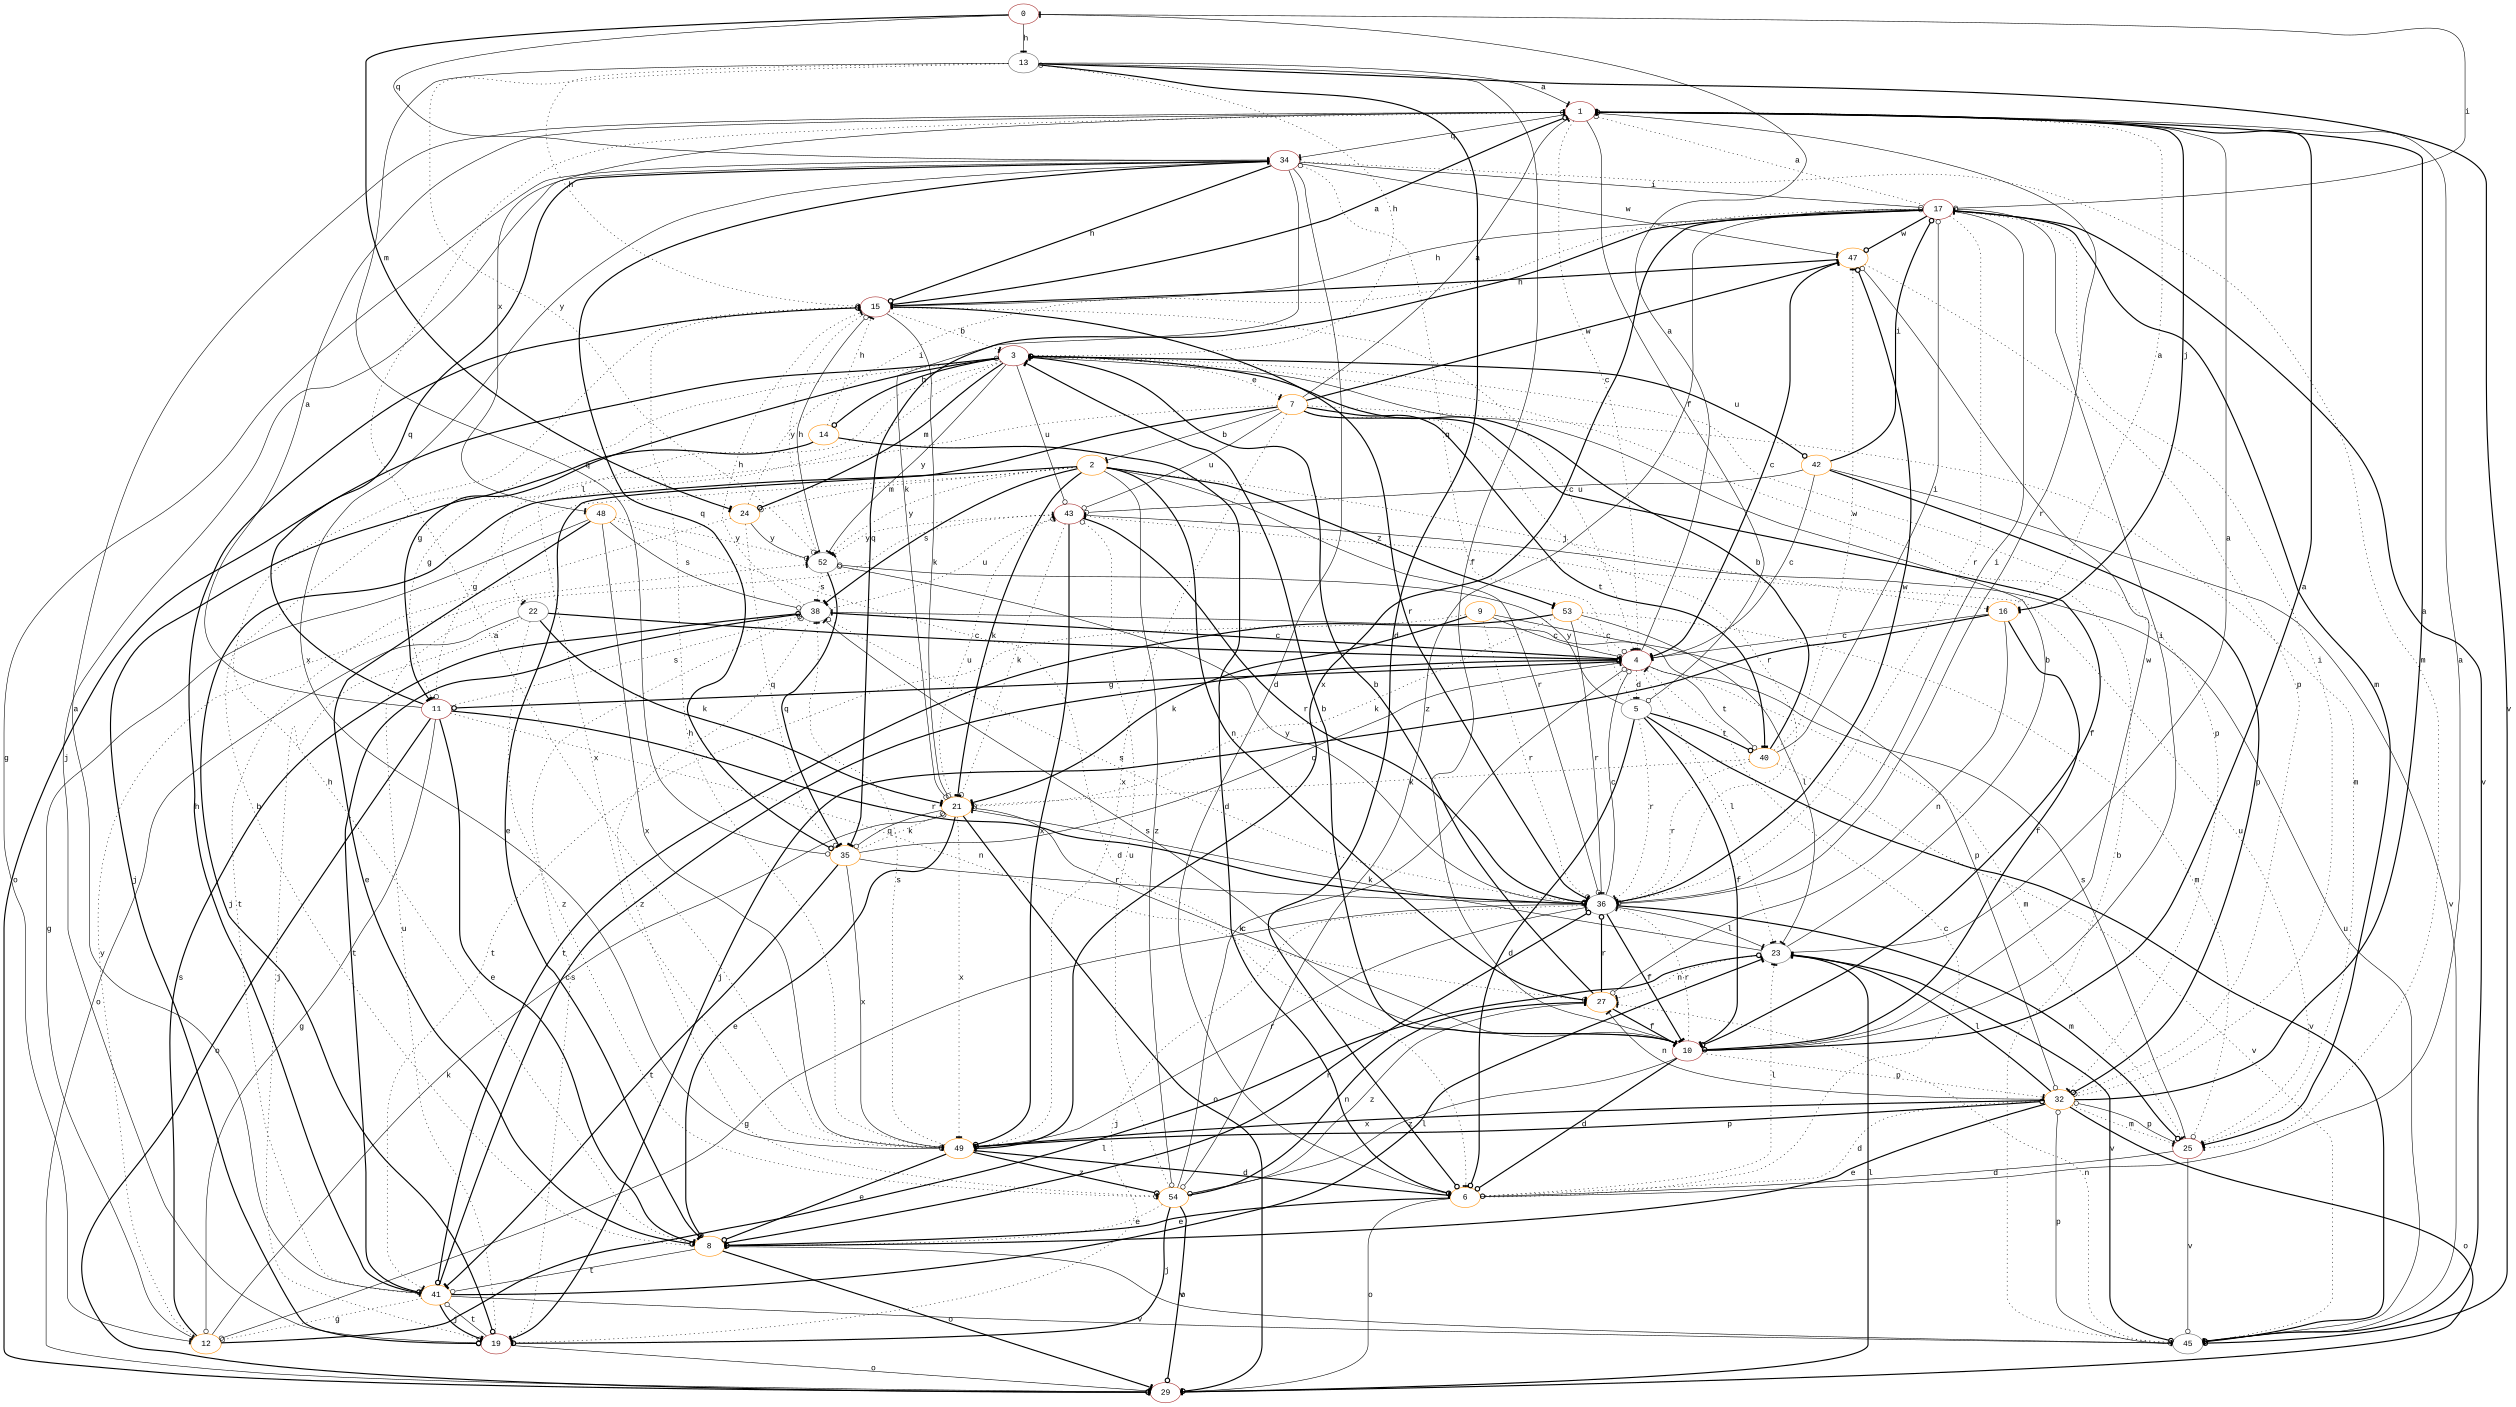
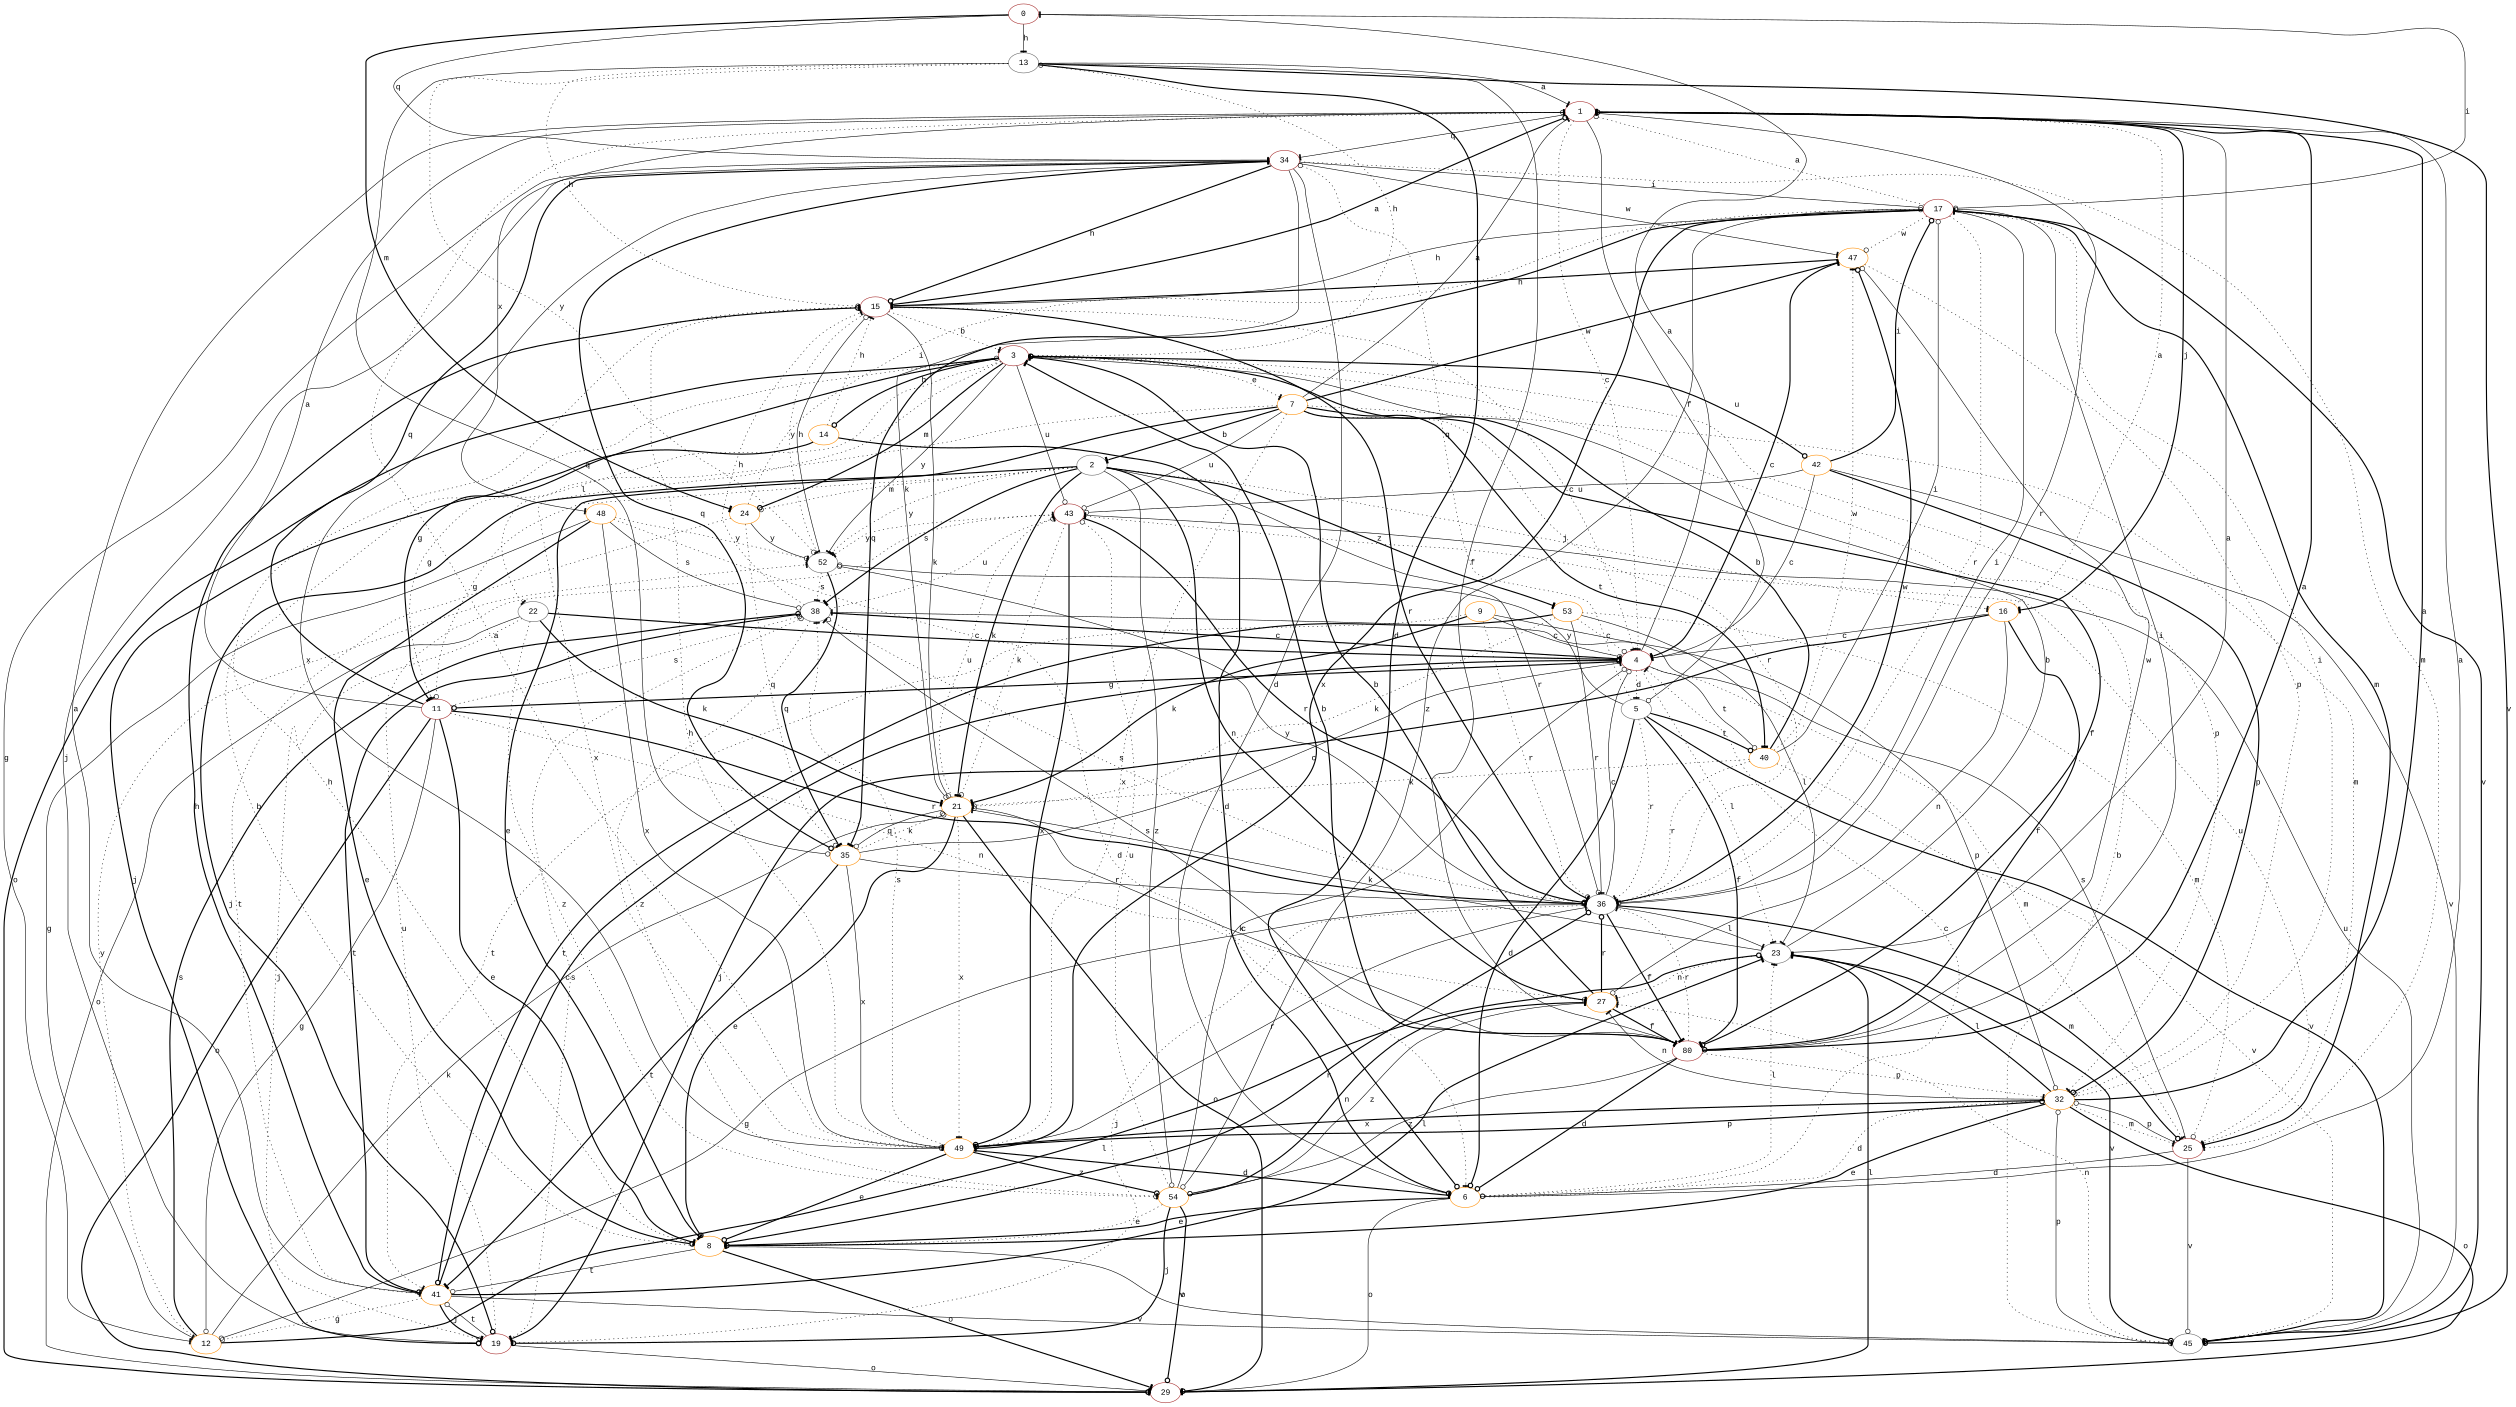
edge "17" -> "47": style bold -> dotted
edge "7" -> "2": style solid -> bold
node "2": color darkorange -> gray40
node "10": label "10" -> "80"
